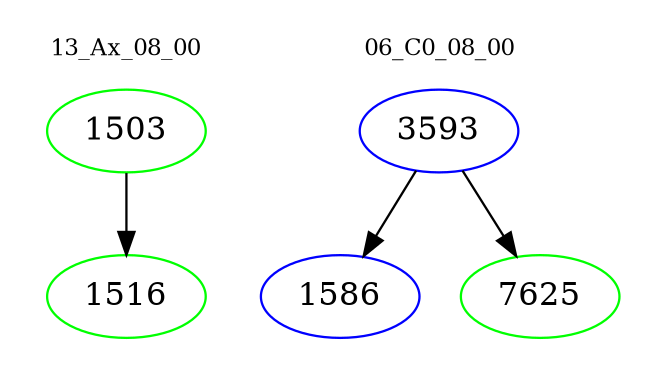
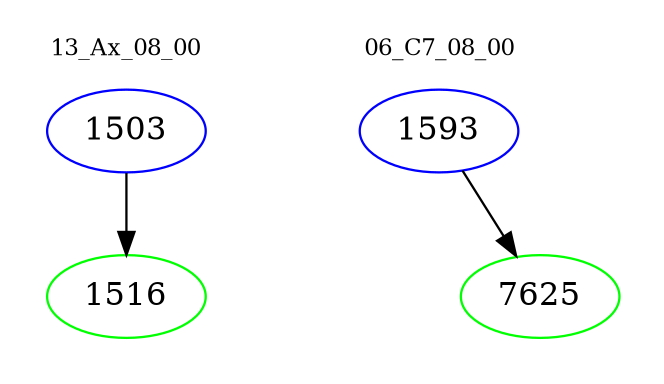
cluster "06_C0_08_00": label "06_C0_08_00" -> "06_C7_08_00"
node "1503": color green -> blue
node "3593": label "3593" -> "1593"
node "1586": removed
